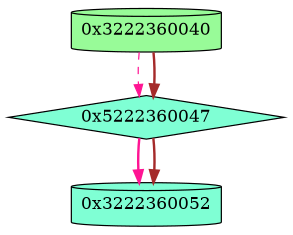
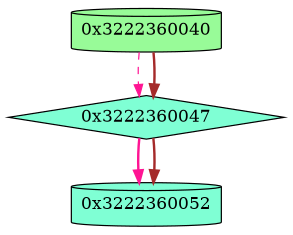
node "0x5222360047": label "0x5222360047" -> "0x3222360047"
